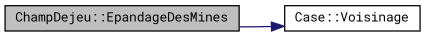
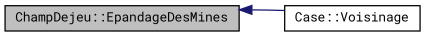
edge "ChampDejeu::EpandageDesMines" -> "Case::Voisinage": reversed
